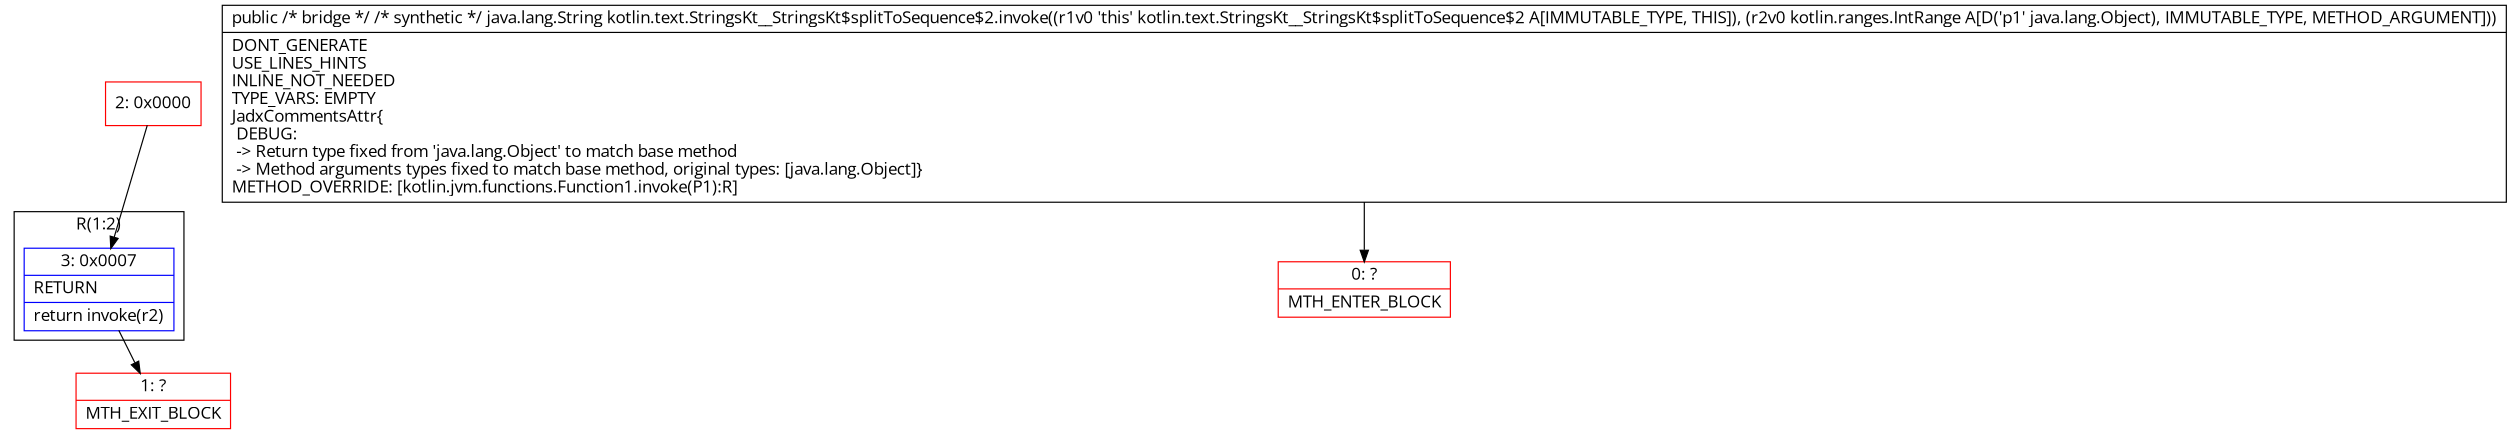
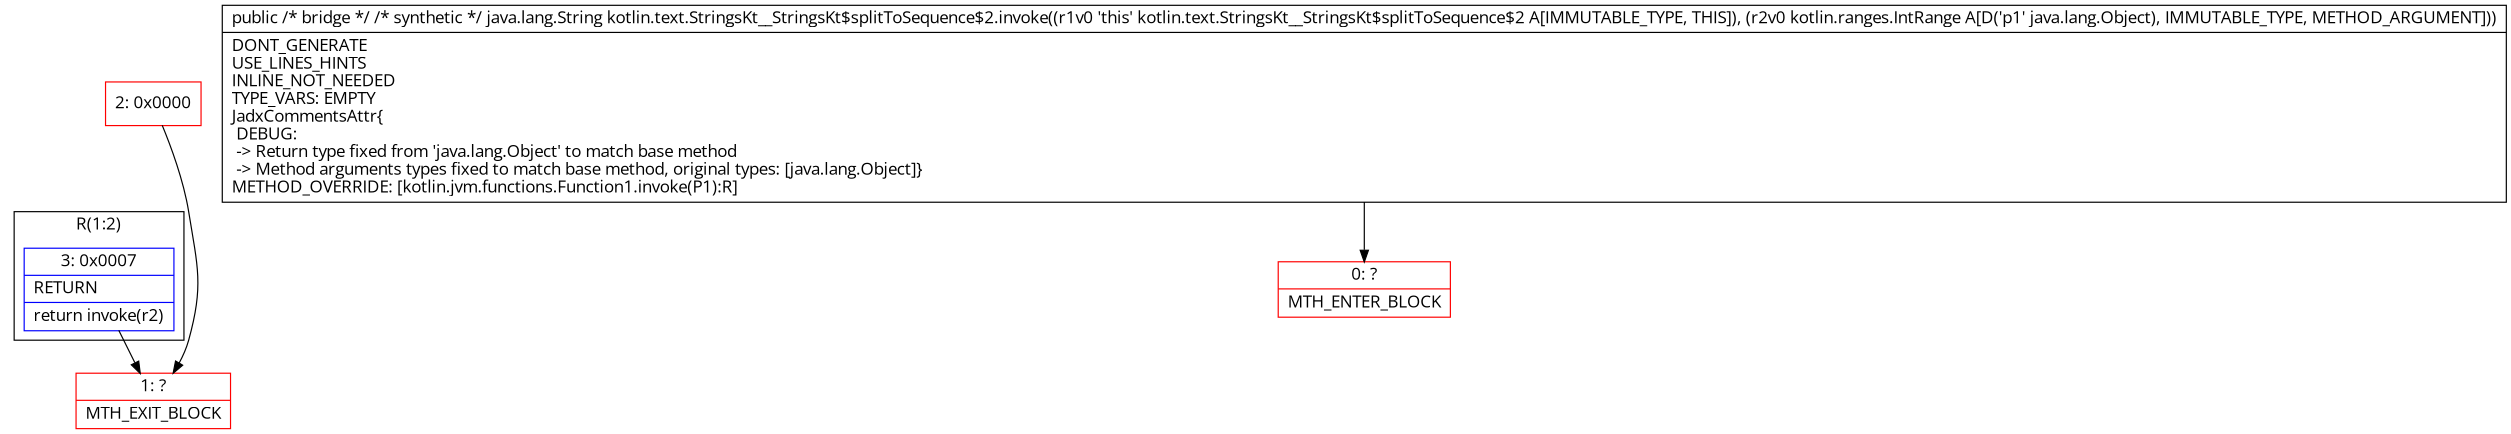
edge "2: 0x0000" -> "3: 0x0007": now "2: 0x0000" -> "1: ?"
